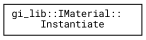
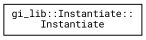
node "gi_lib::IMaterial:: Instantiate": label "gi_lib::IMaterial:: Instantiate" -> "gi_lib::Instantiate:: Instantiate"
